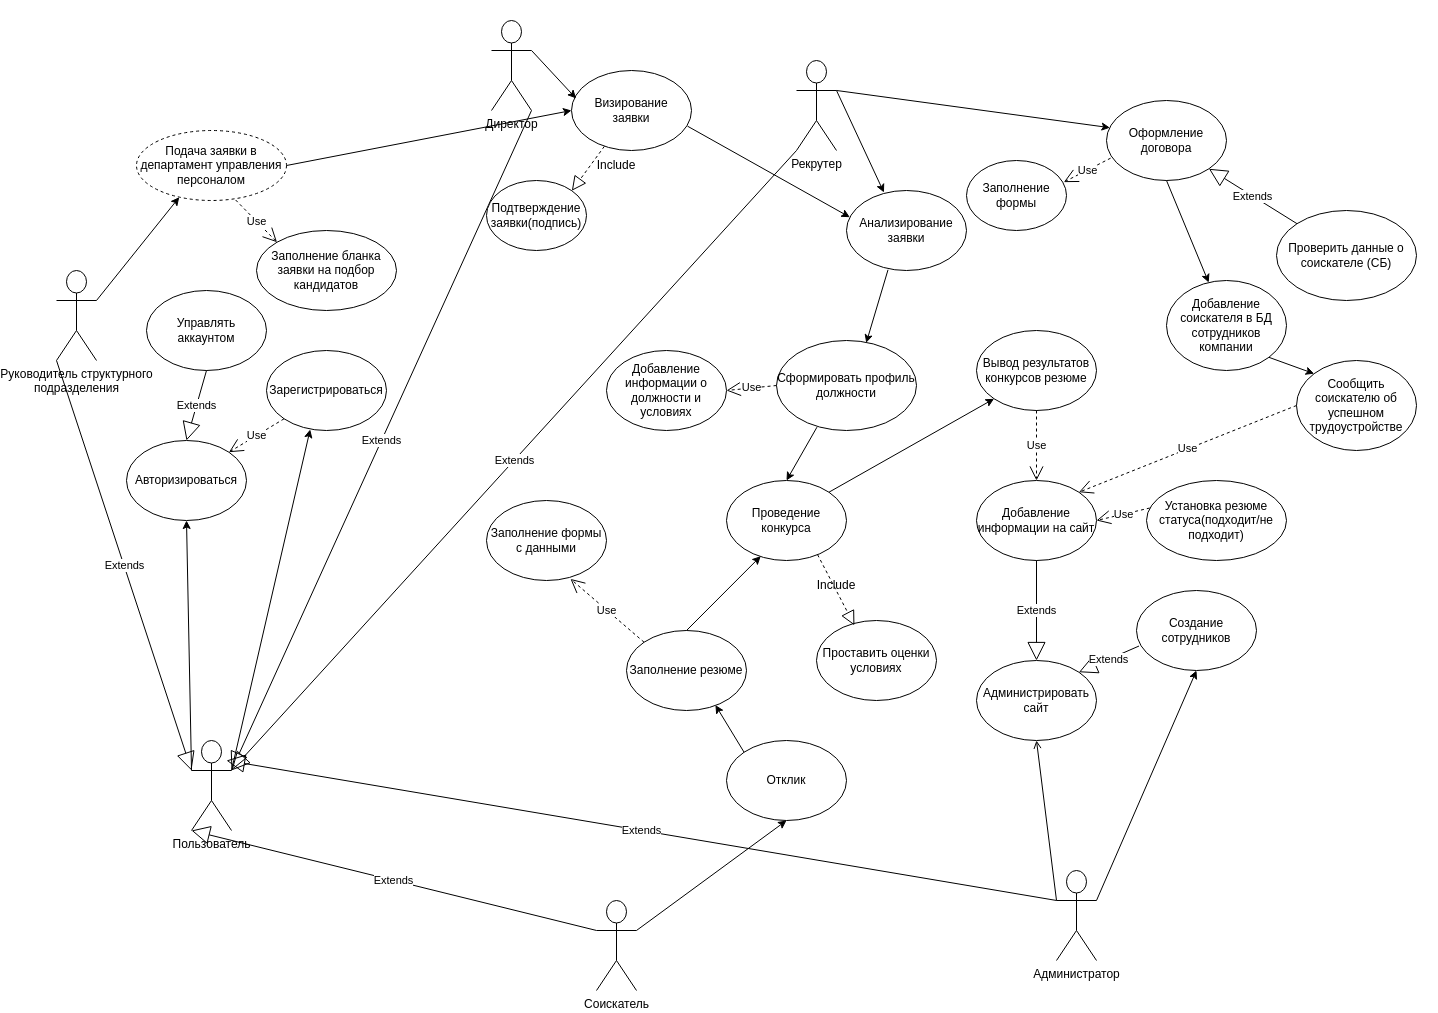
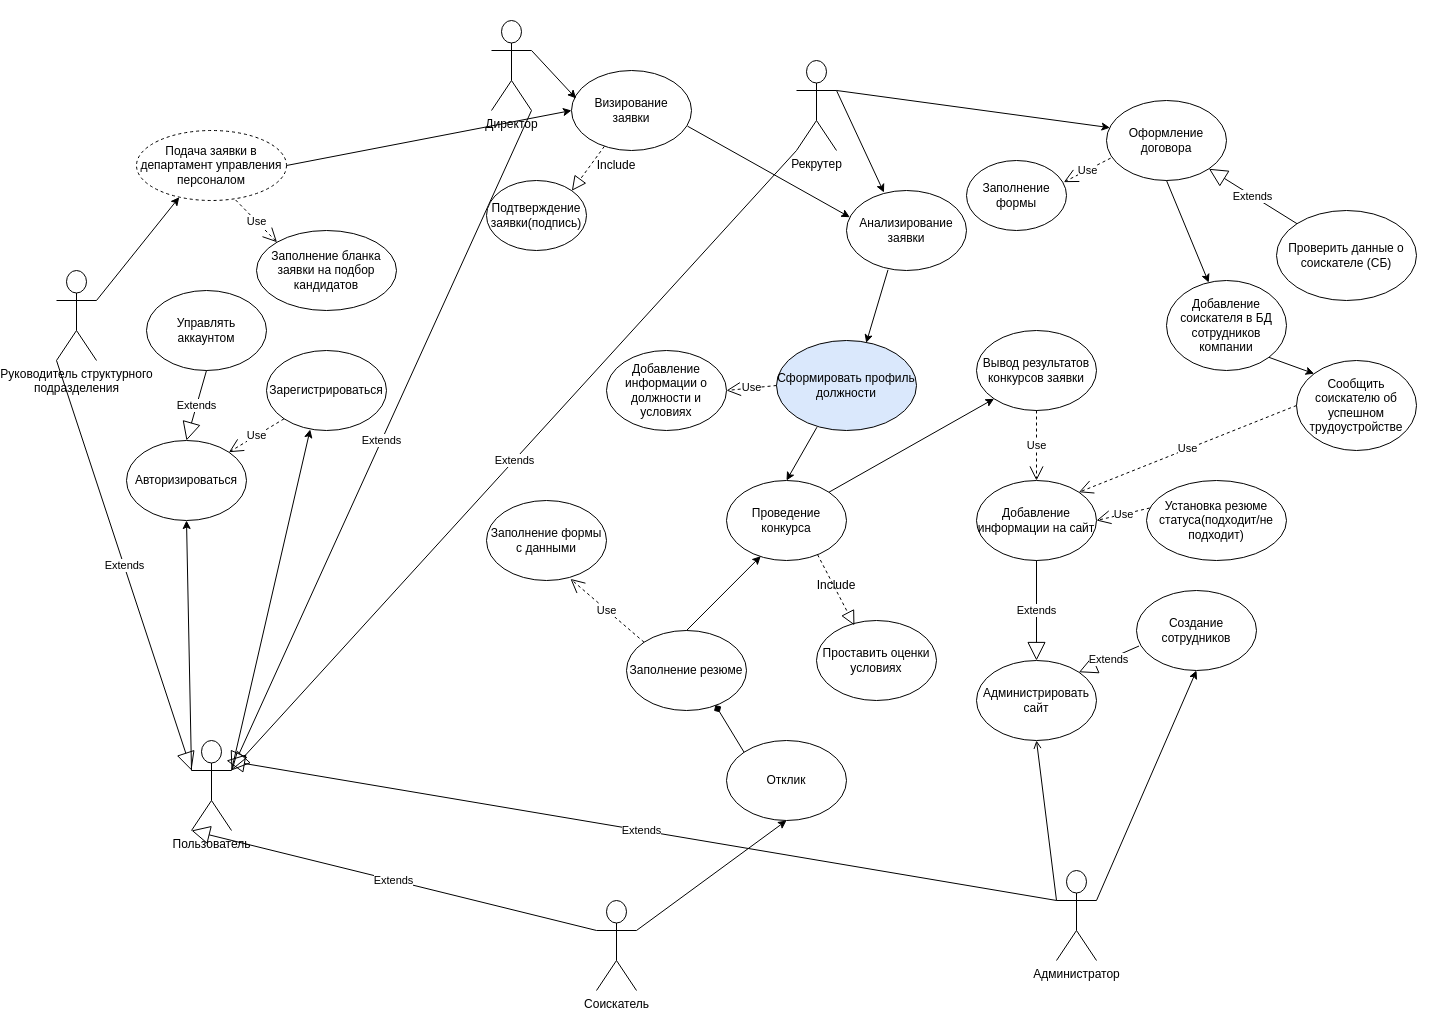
node "Вывод результатов конкурсов резюме": label "Вывод результатов конкурсов резюме" -> "Вывод результатов конкурсов заявки"
node "Сформировать профиль должности": fillcolor #ffffff -> #dae8fc
edge "Отклик" -> "Заполнение резюме": arrowhead classic -> diamond
